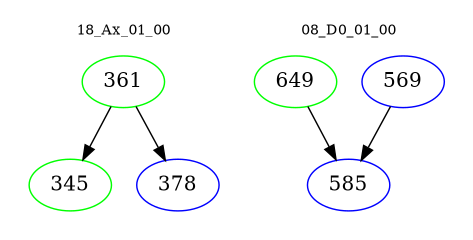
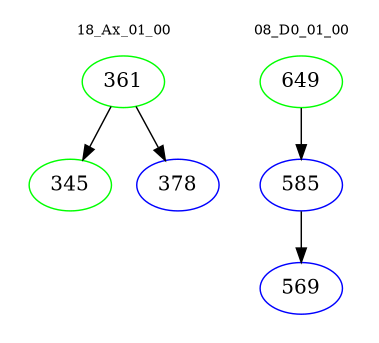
edge "569" -> "585": reversed
